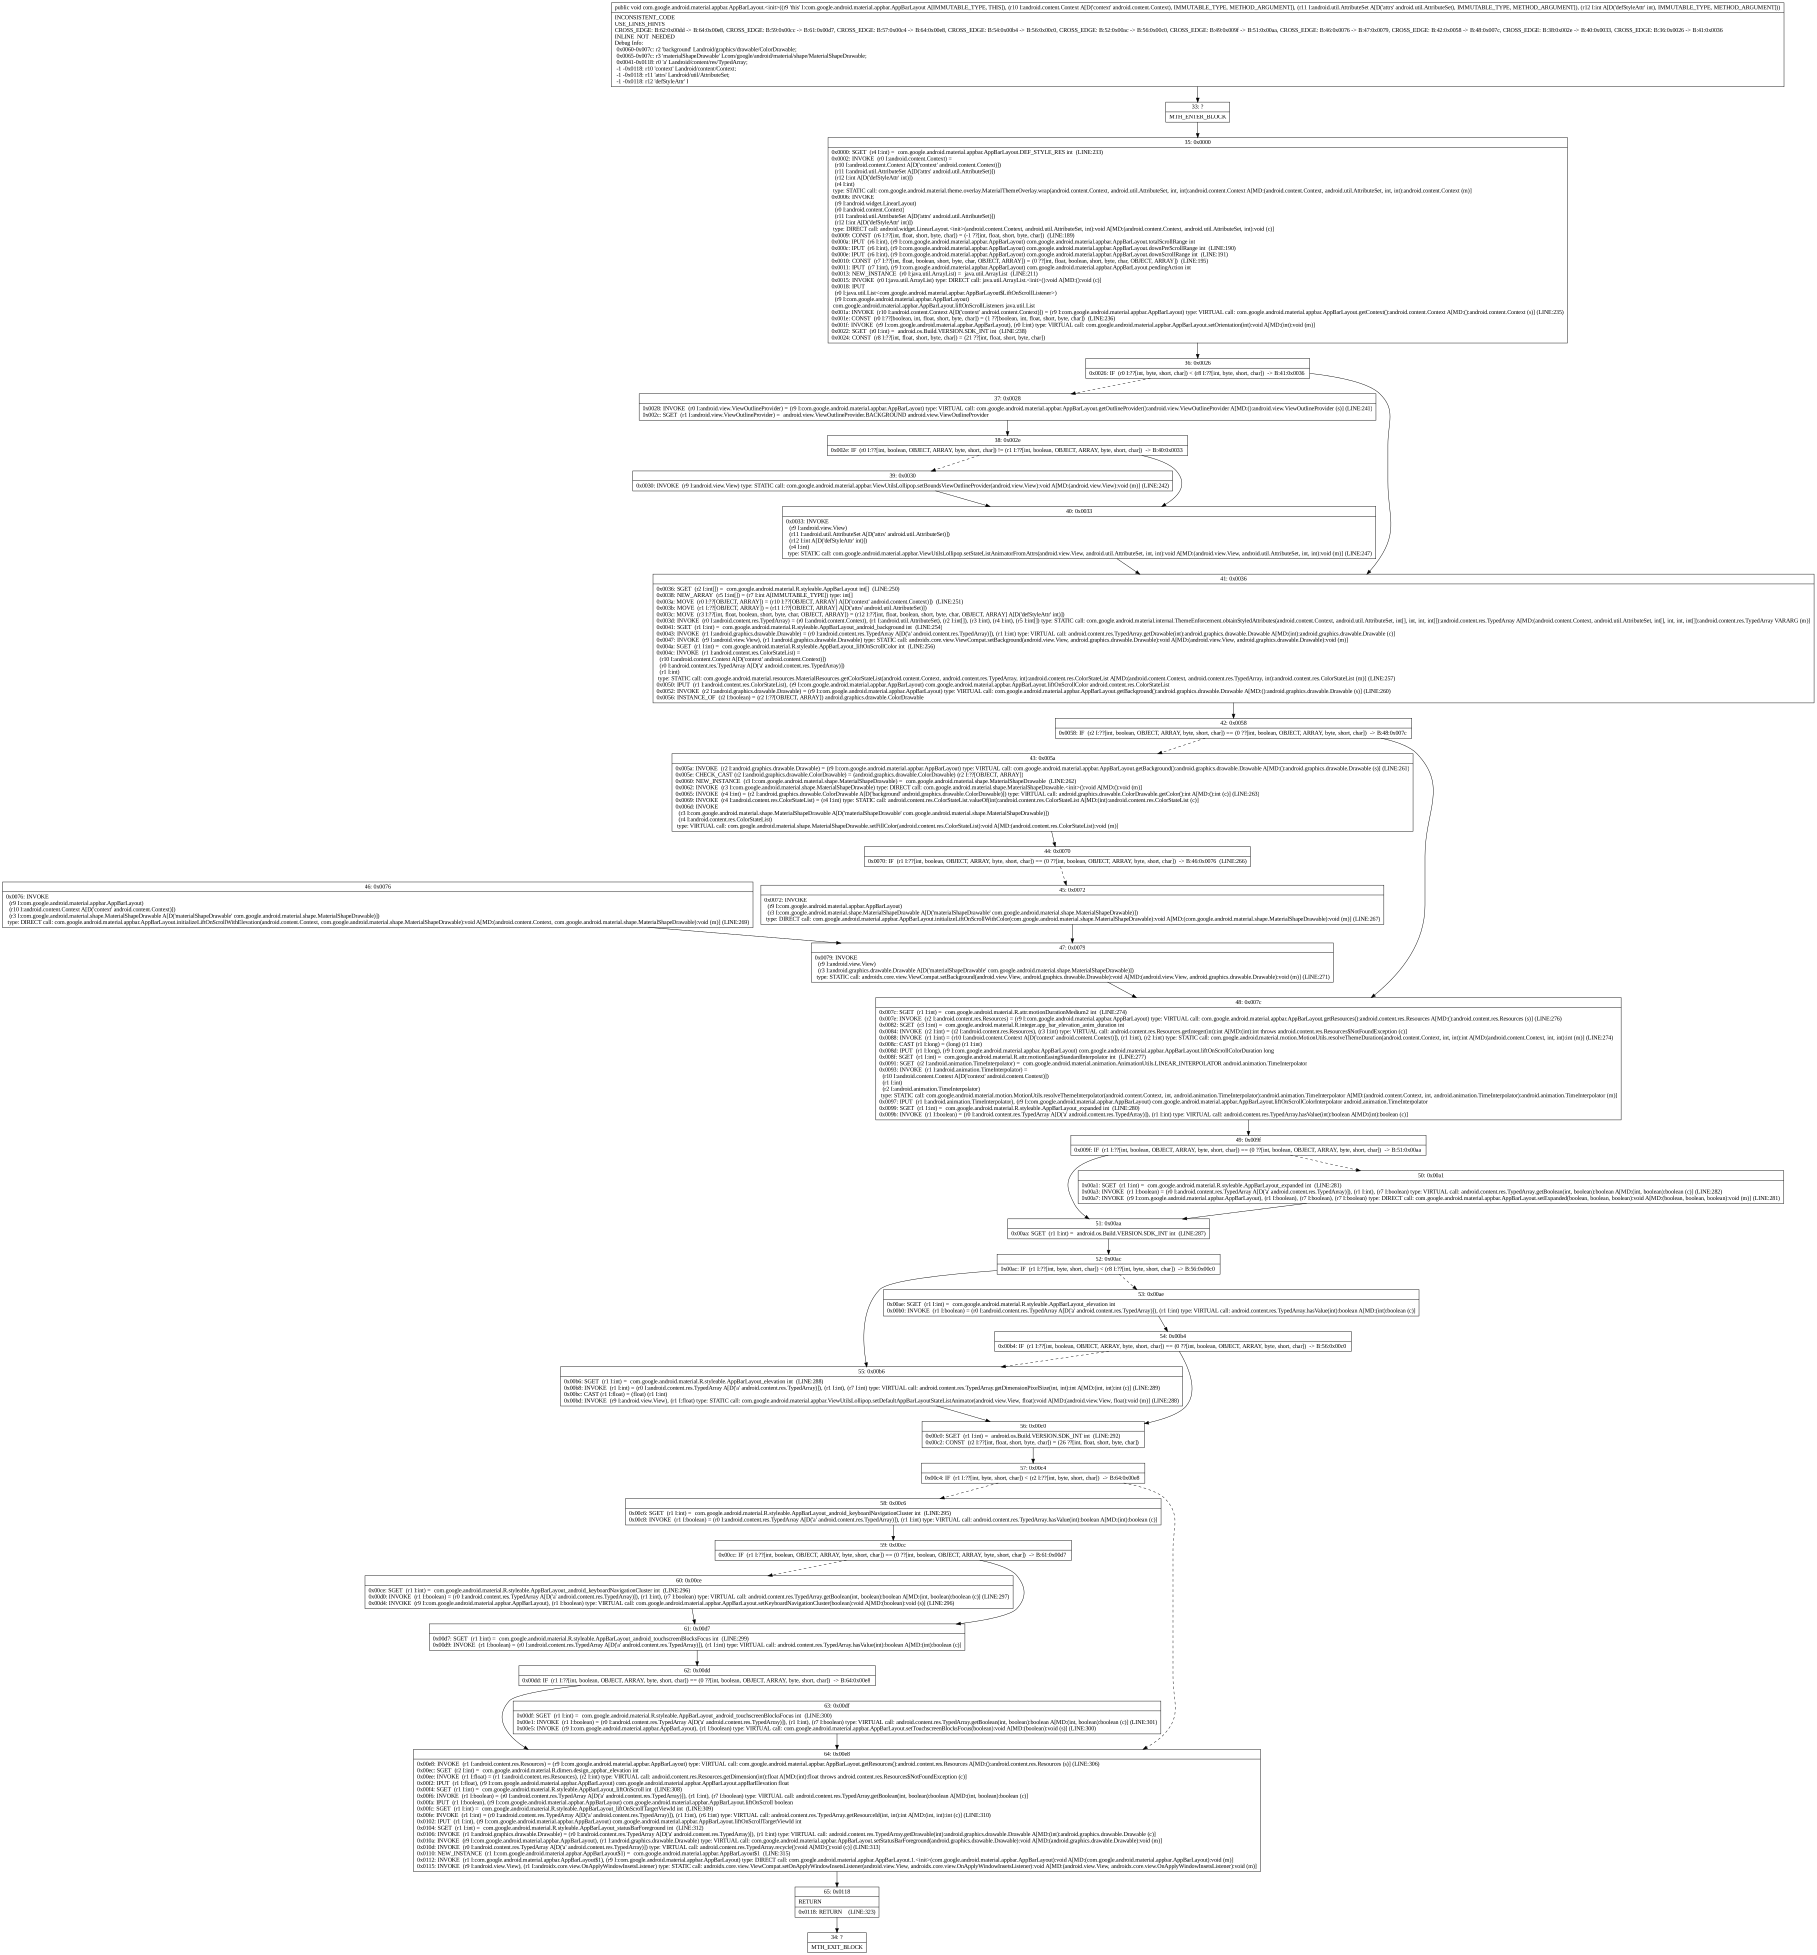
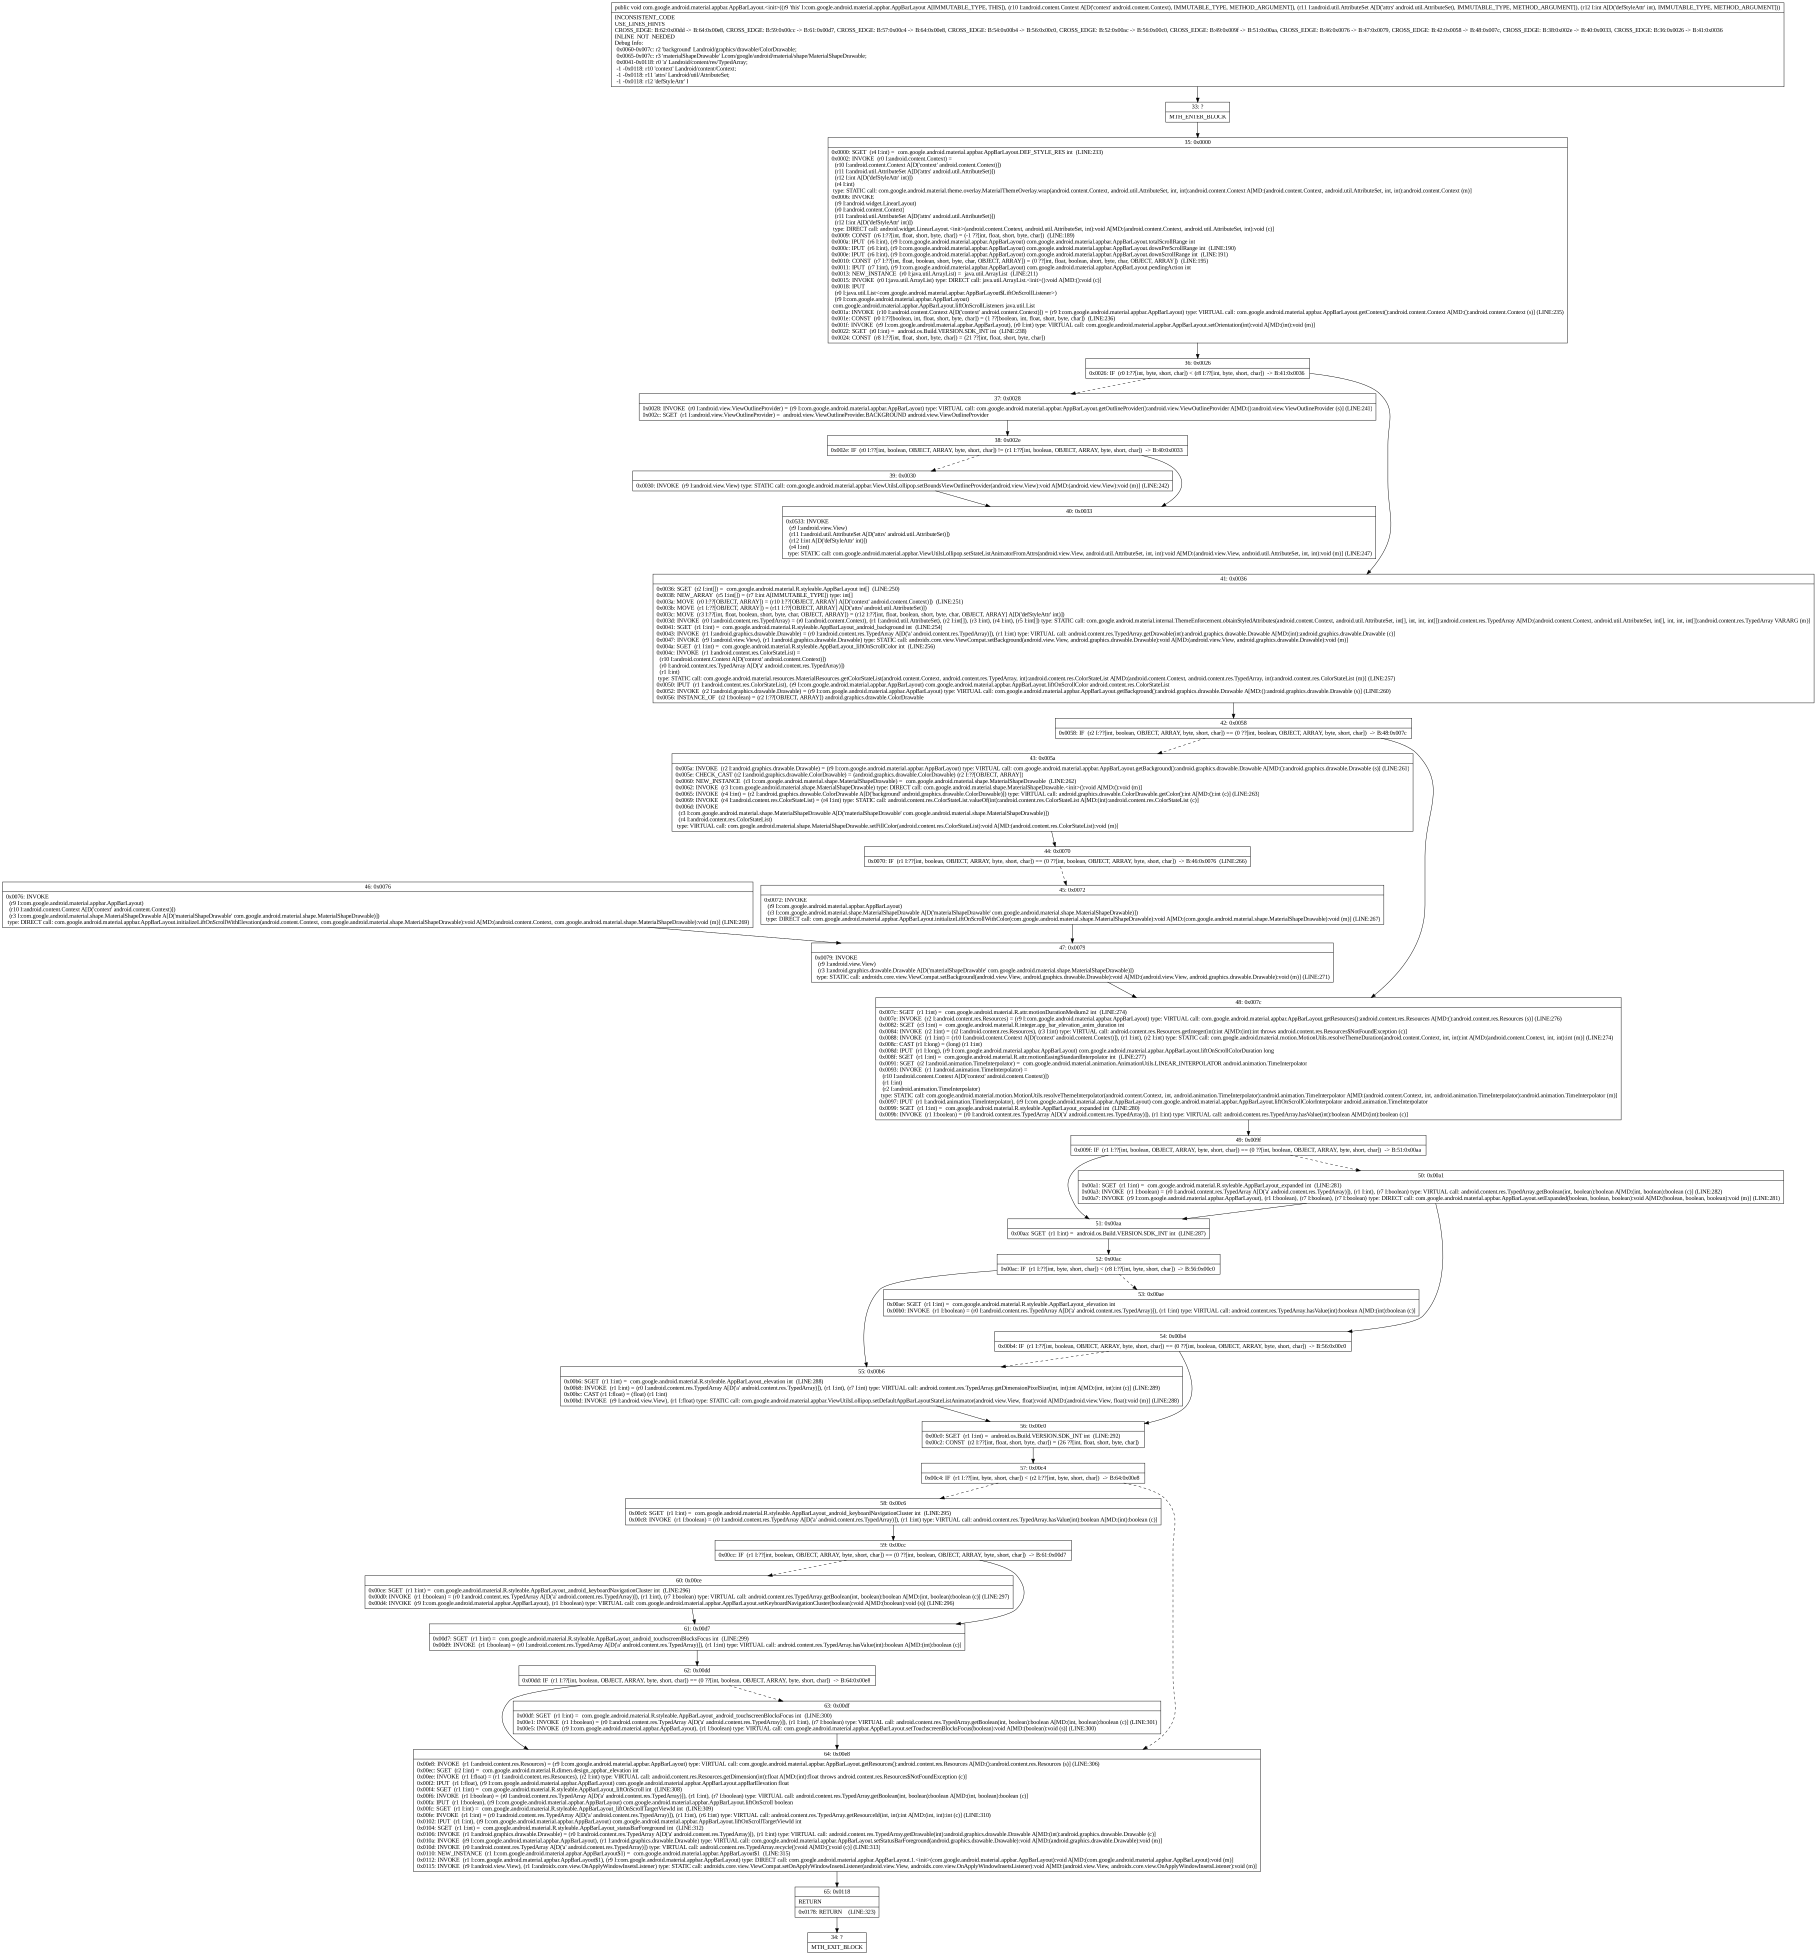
node "40: 0x0033": text "0x0033: INVOKE" -> "0x0533: INVOKE"
edge "40: 0x0033" -> "41: 0x0036": removed
edge "53: 0x00ae" -> "54: 0x00b4": now "50: 0x00a1" -> "54: 0x00b4"
edge "62: 0x00dd" -> "63: 0x00df": added
node "65: 0x0118": text "0x0118: RETURN    (LINE:323)" -> "0x0178: RETURN    (LINE:323)"
